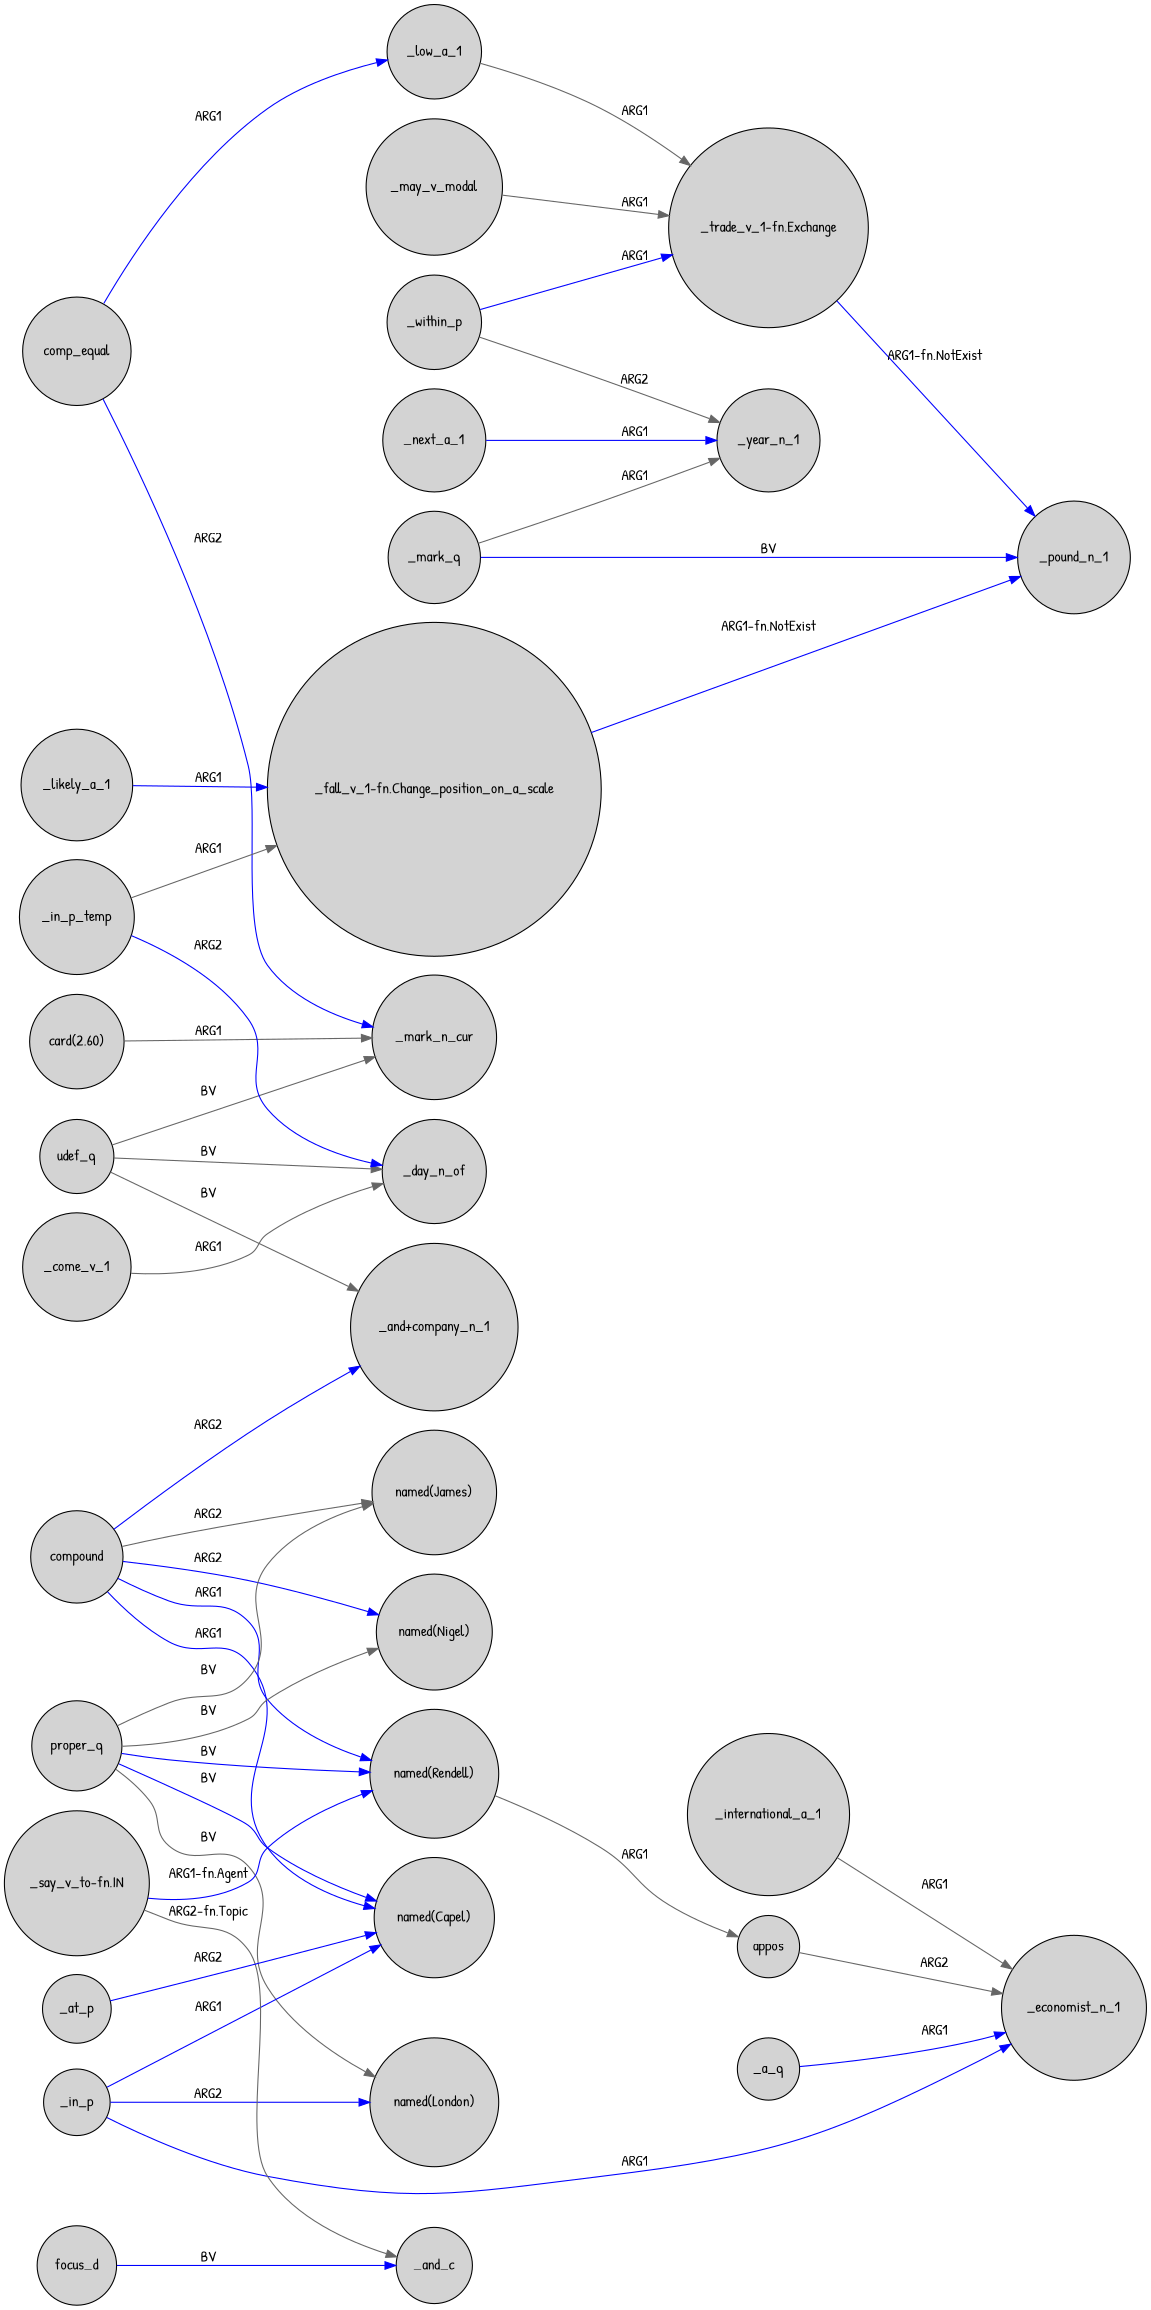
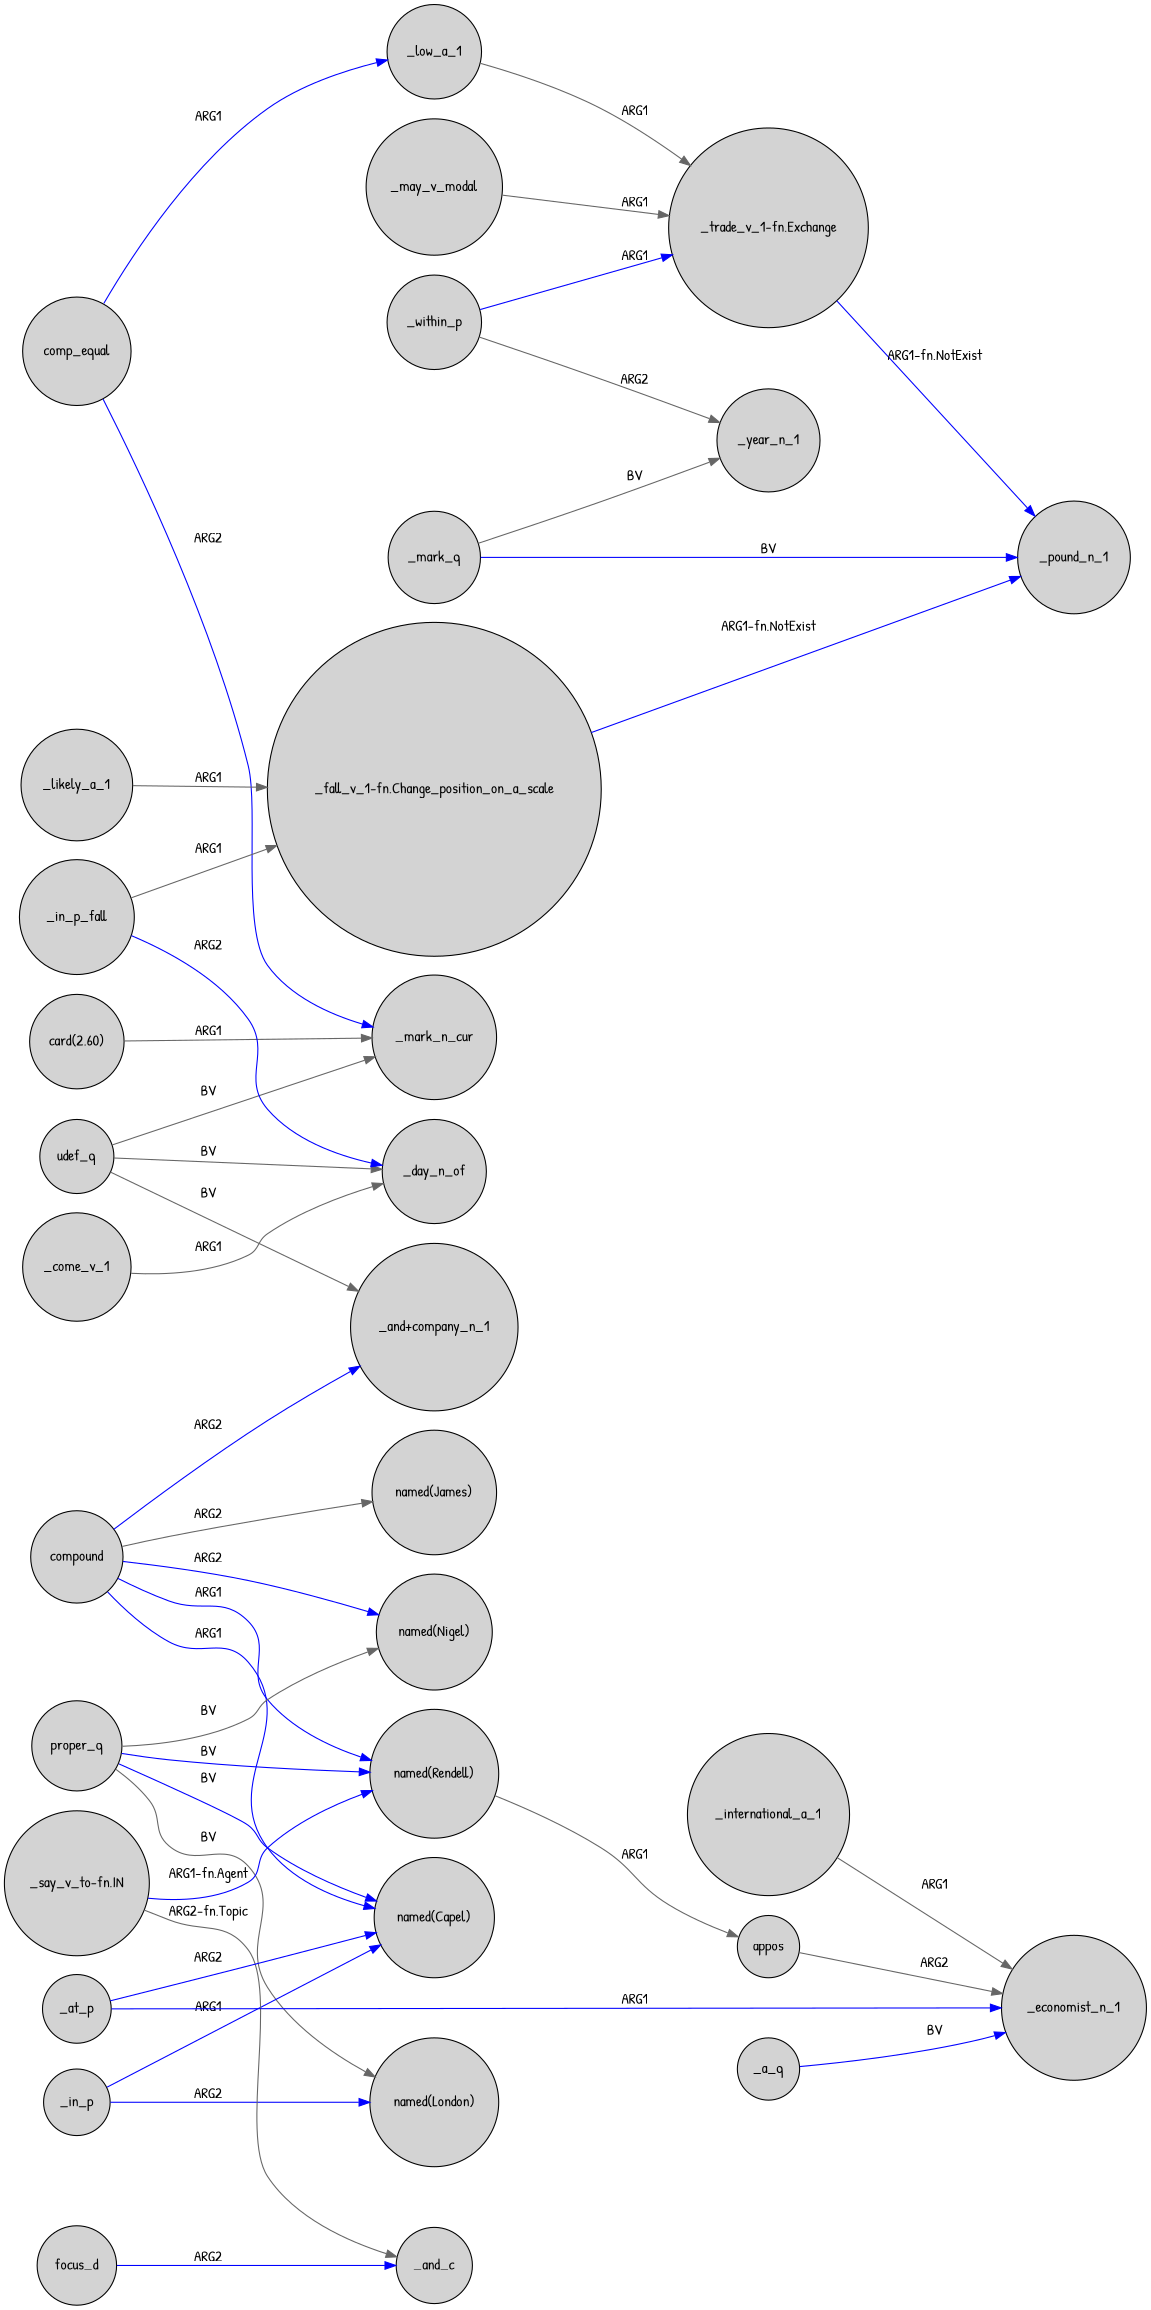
node "_next_a_1": removed
edge "_mark_q" -> "_year_n_1": label "ARG1" -> "BV"
edge "_likely_a_1" -> "_fall_v_1-fn.Change_position_on_a_scale": color blue -> gray40
node "_in_p_temp": label "_in_p_temp" -> "_in_p_fall"
edge "proper_q" -> "named(James)": removed, label "BV"
edge "_a_q" -> "_economist_n_1": label "ARG1" -> "BV"
edge "_in_p" -> "_economist_n_1": now "_at_p" -> "_economist_n_1"
edge "focus_d" -> "_and_c": label "BV" -> "ARG2"
